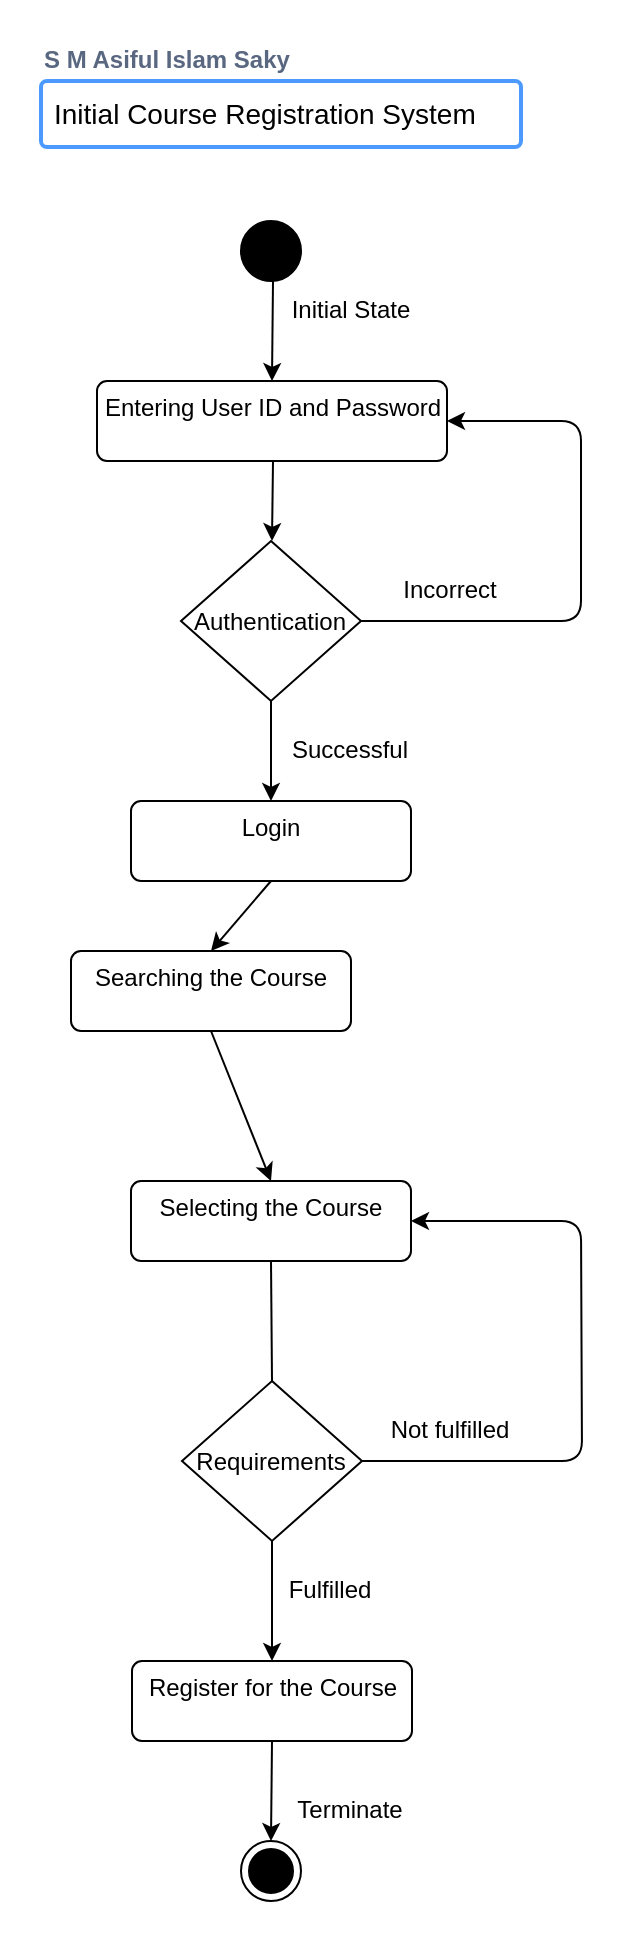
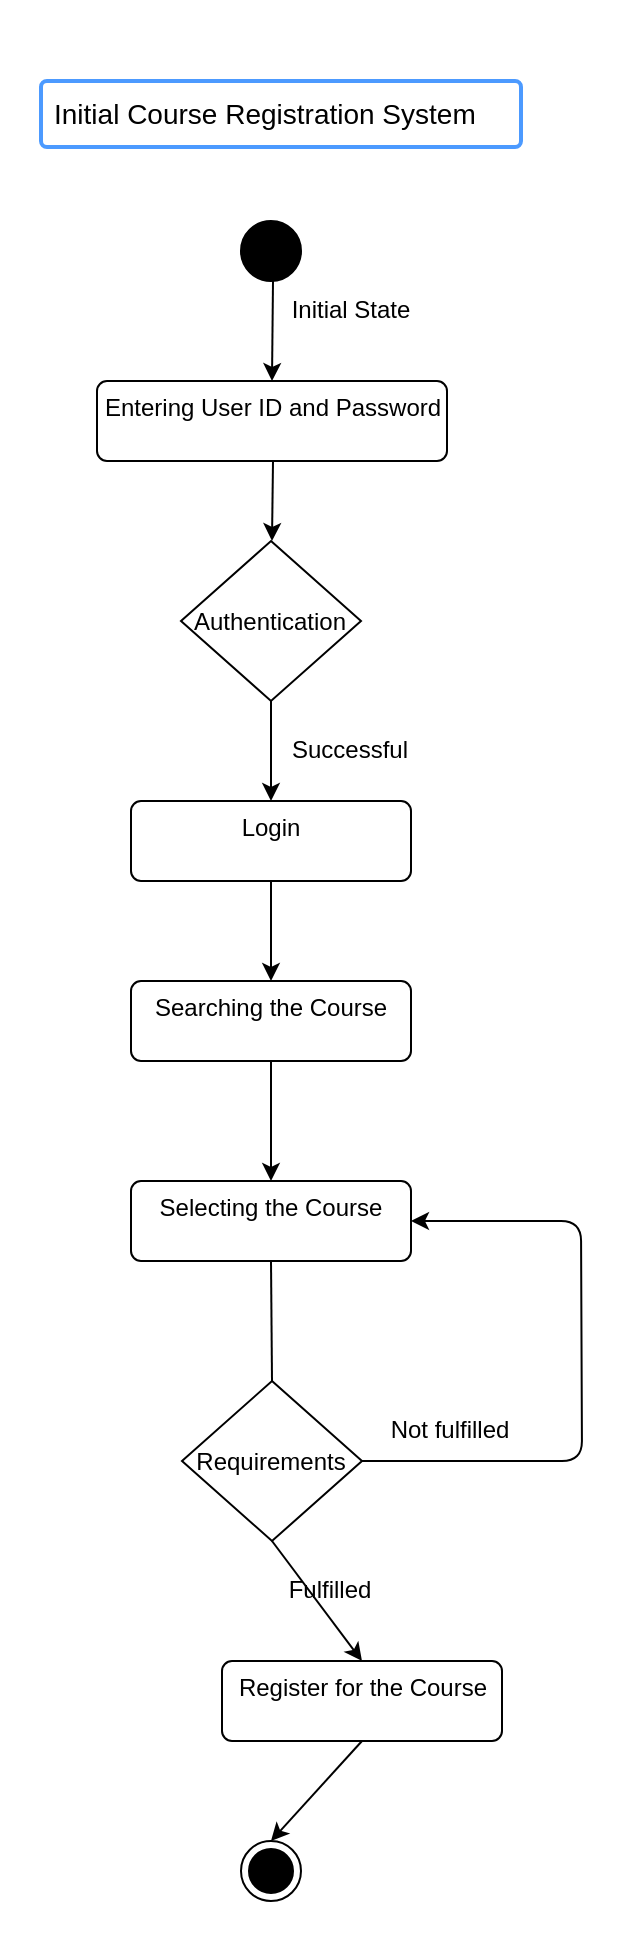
node "S M Asiful Islam Saky": removed
edge "Authentication" -> "Entering User ID and Password": removed
node "Incorrect": removed
node "Searching the Course": moved (211, 991) -> (271, 1021)
node "Register for the Course": moved (272, 1701) -> (362, 1701)
node "Terminate": removed
